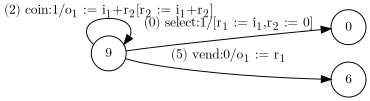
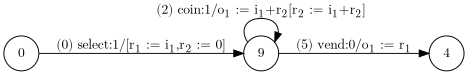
edge "9" -> "0": reversed
node "6": label "6" -> "4"
